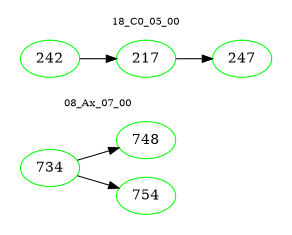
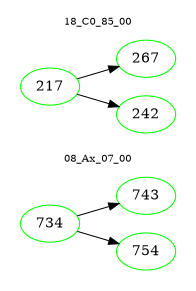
cluster "18_C0_05_00": label "18_C0_05_00" -> "18_C0_85_00"
edge "242" -> "217": reversed
node "247": label "247" -> "267"
node "748": label "748" -> "743"
